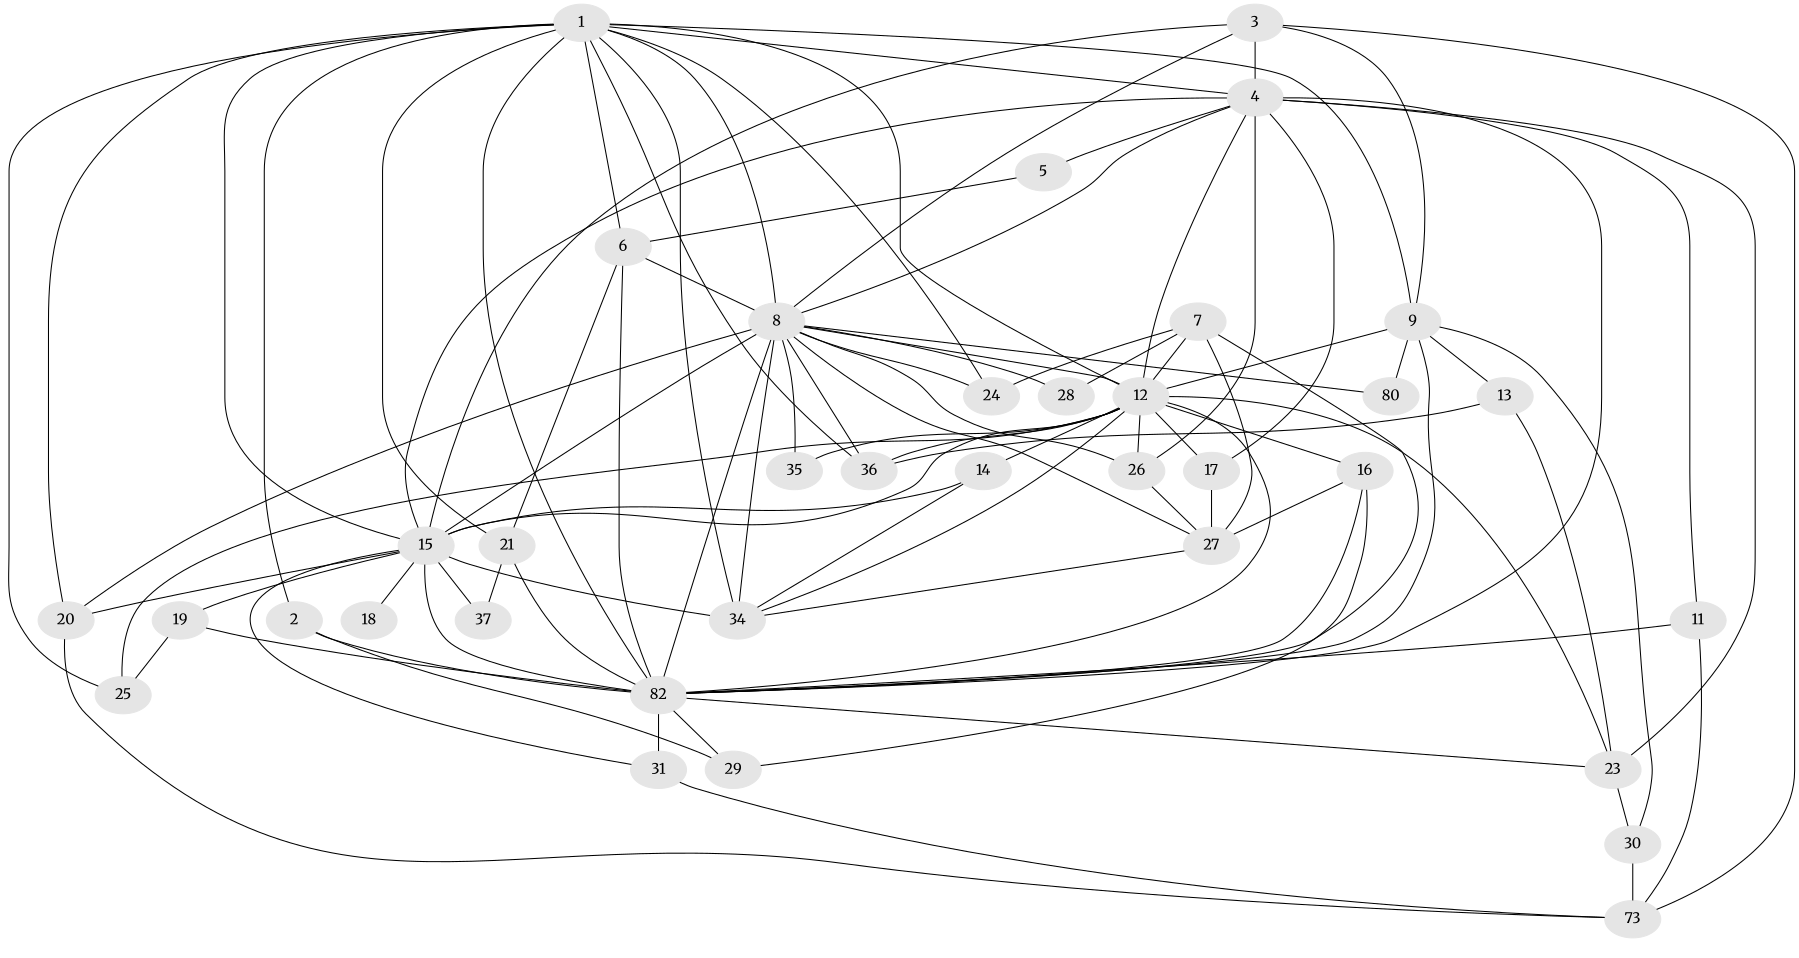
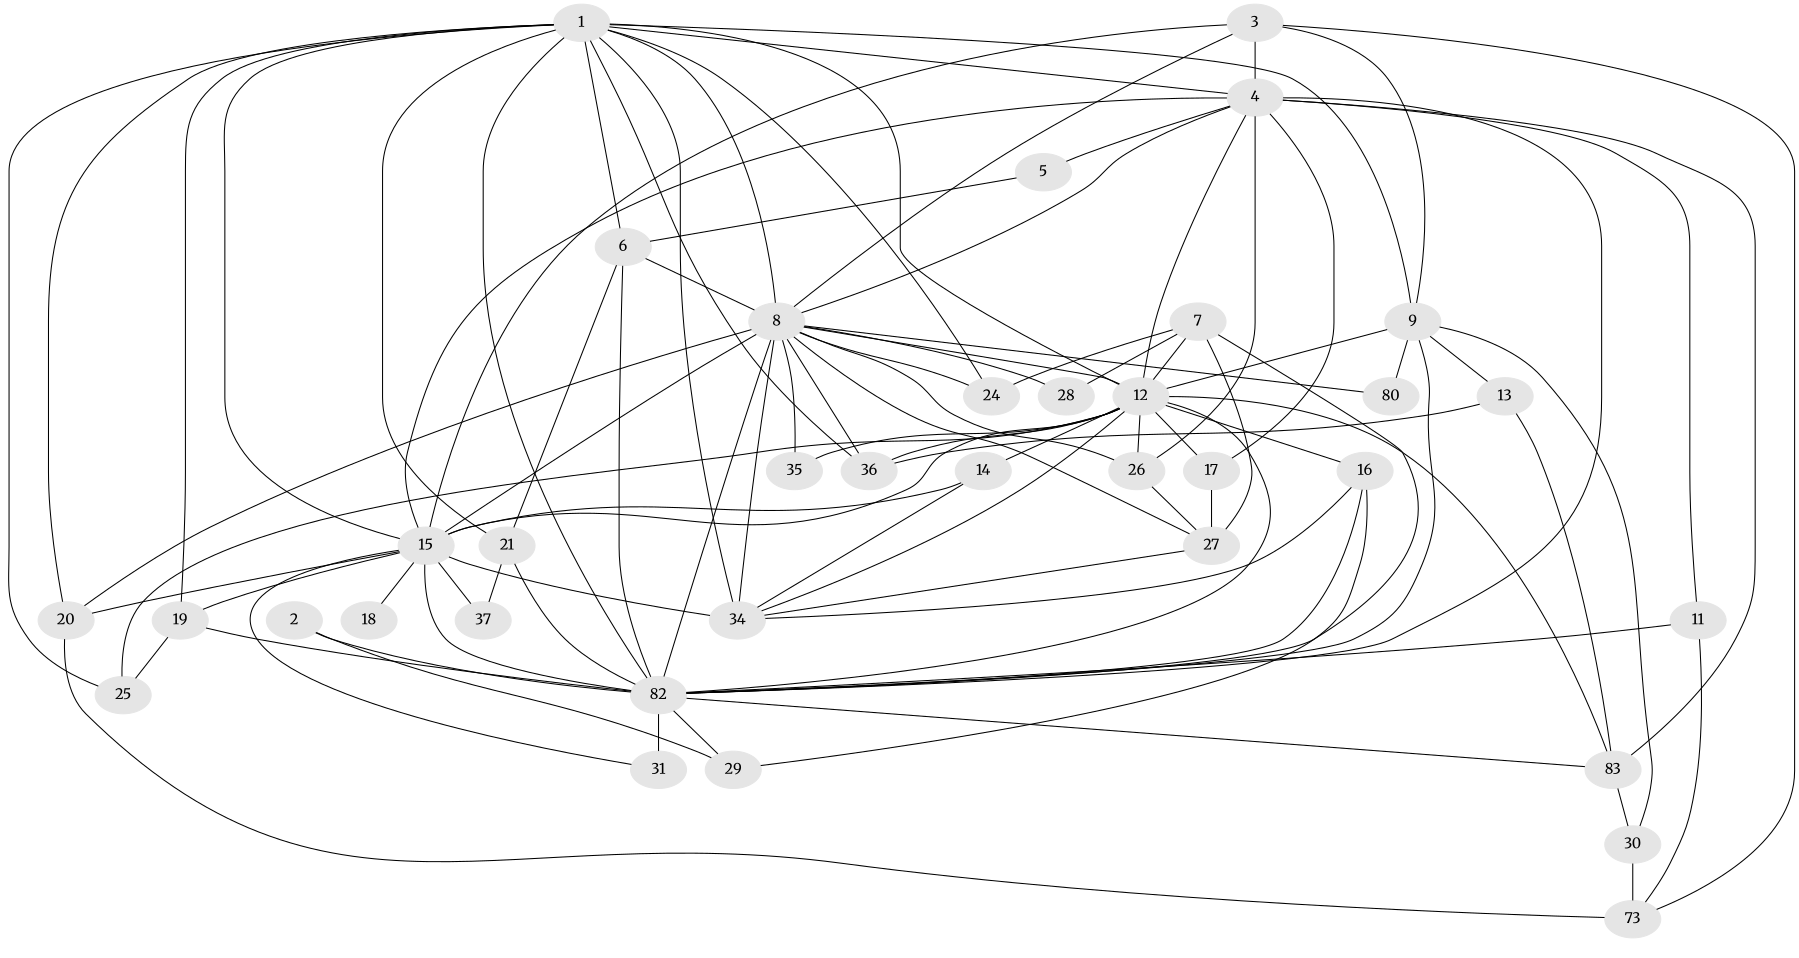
edge "1" -- "2": now "1" -- "19"
edge "16" -- "27": now "16" -- "34"
node "23": label "23" -> "83"
edge "31" -- "73": removed
